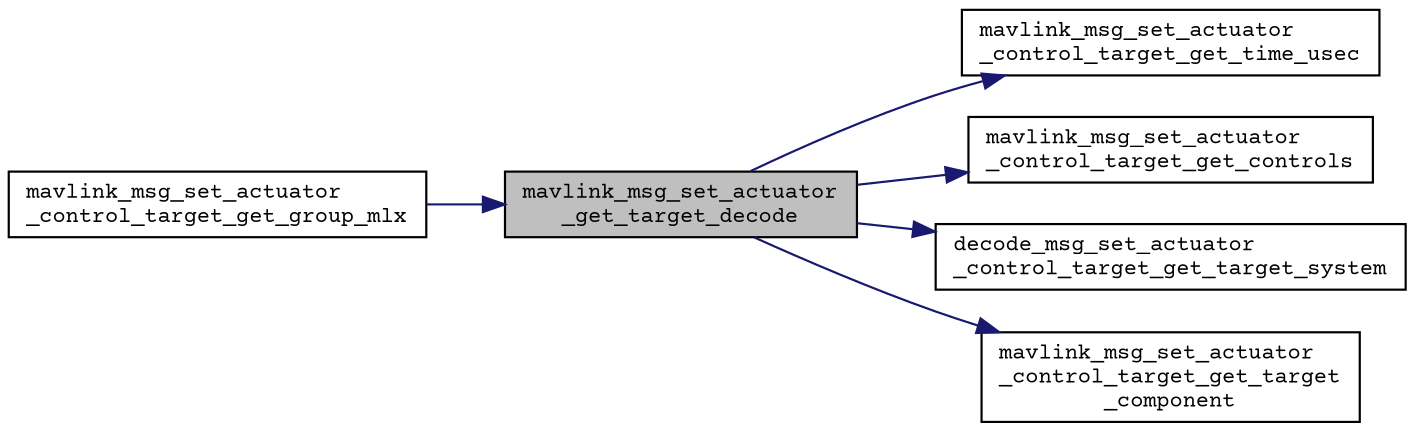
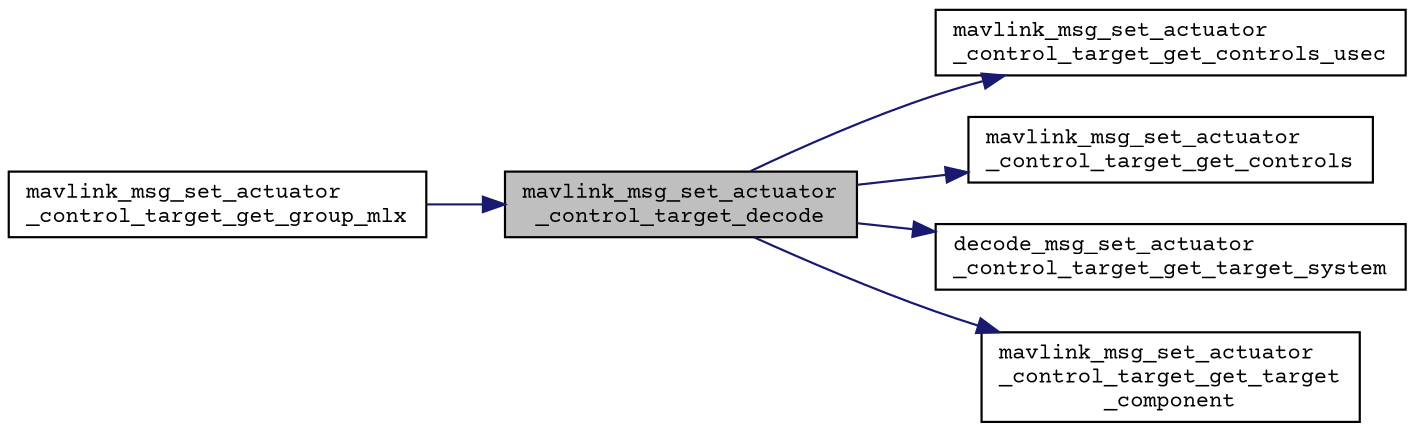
node "mavlink_msg_set_actuator _control_target_get_time_usec": label "mavlink_msg_set_actuator _control_target_get_time_usec" -> "mavlink_msg_set_actuator _control_target_get_controls_usec"
node "mavlink_msg_set_actuator _get_target_decode": label "mavlink_msg_set_actuator _get_target_decode" -> "mavlink_msg_set_actuator _control_target_decode"
